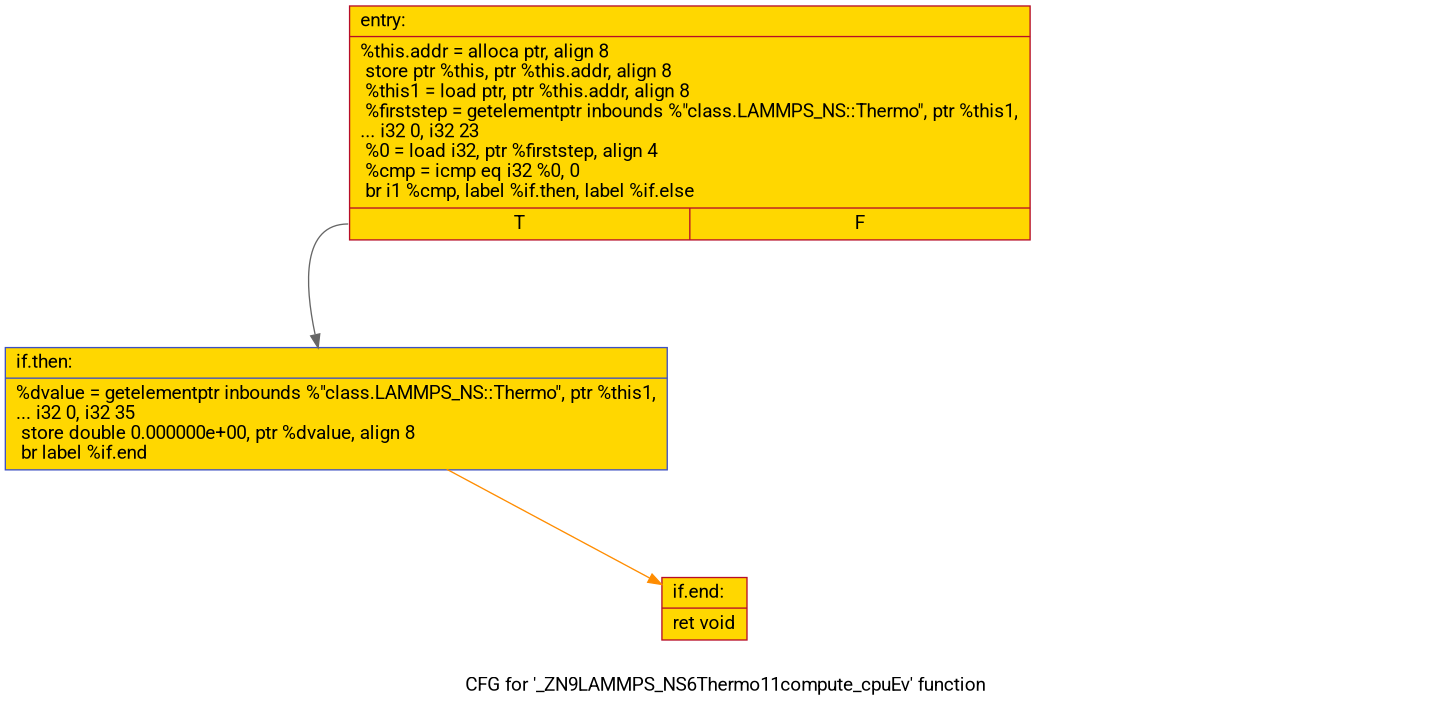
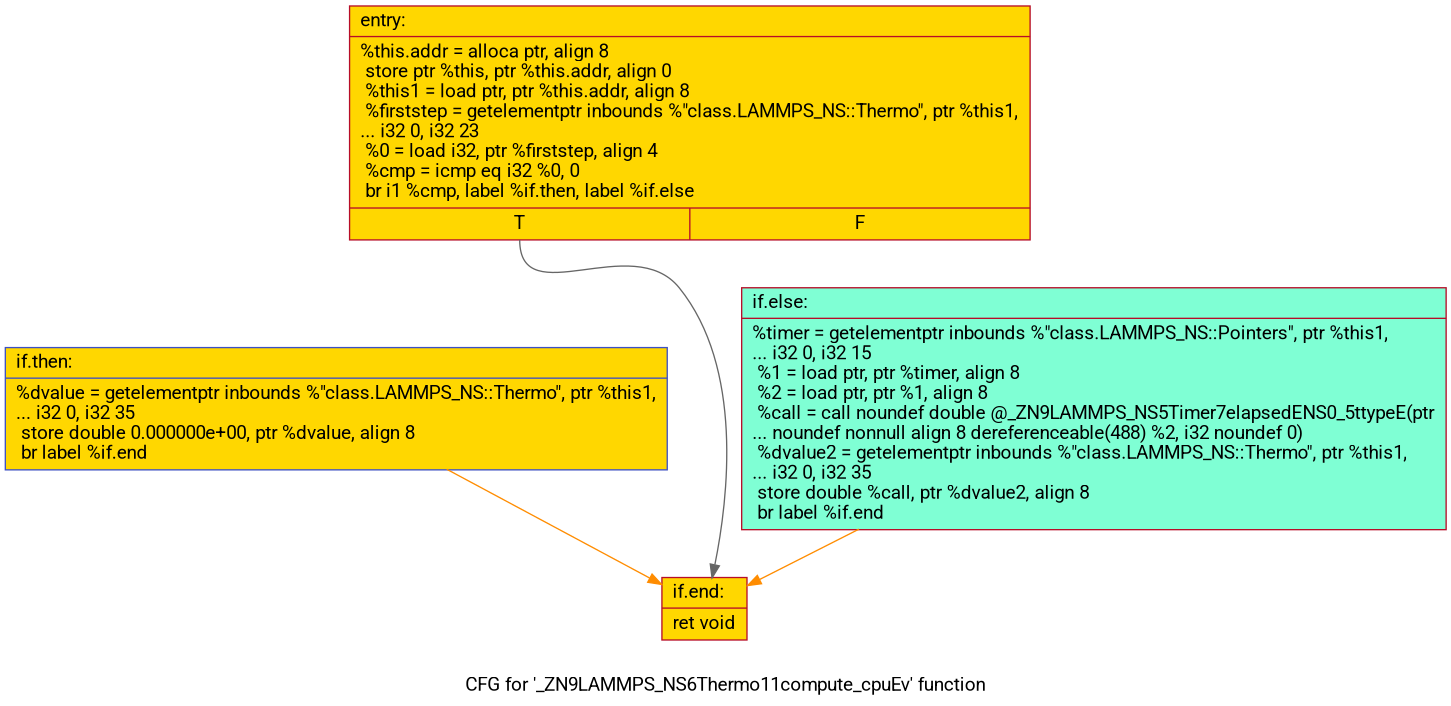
node "entry:": text "store ptr %this, ptr %this.addr, align 8" -> "store ptr %this, ptr %this.addr, align 0"
edge "entry:" -> "if.then:": now "entry:" -> "if.end:"
node "if.else:": added
